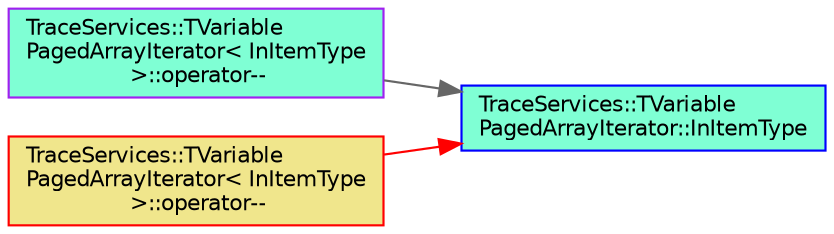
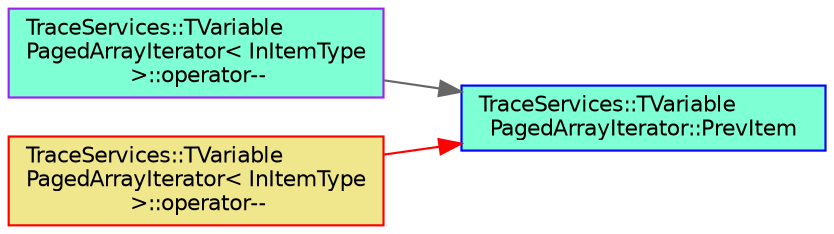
node "TraceServices::TVariable PagedArrayIterator::InItemType": label "TraceServices::TVariable PagedArrayIterator::InItemType" -> "TraceServices::TVariable PagedArrayIterator::PrevItem"
